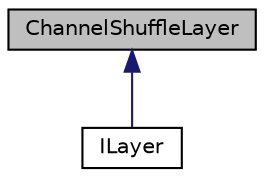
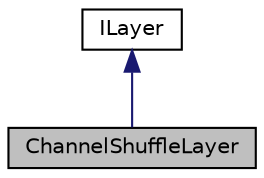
edge "ILayer" -> "ChannelShuffleLayer": reversed
